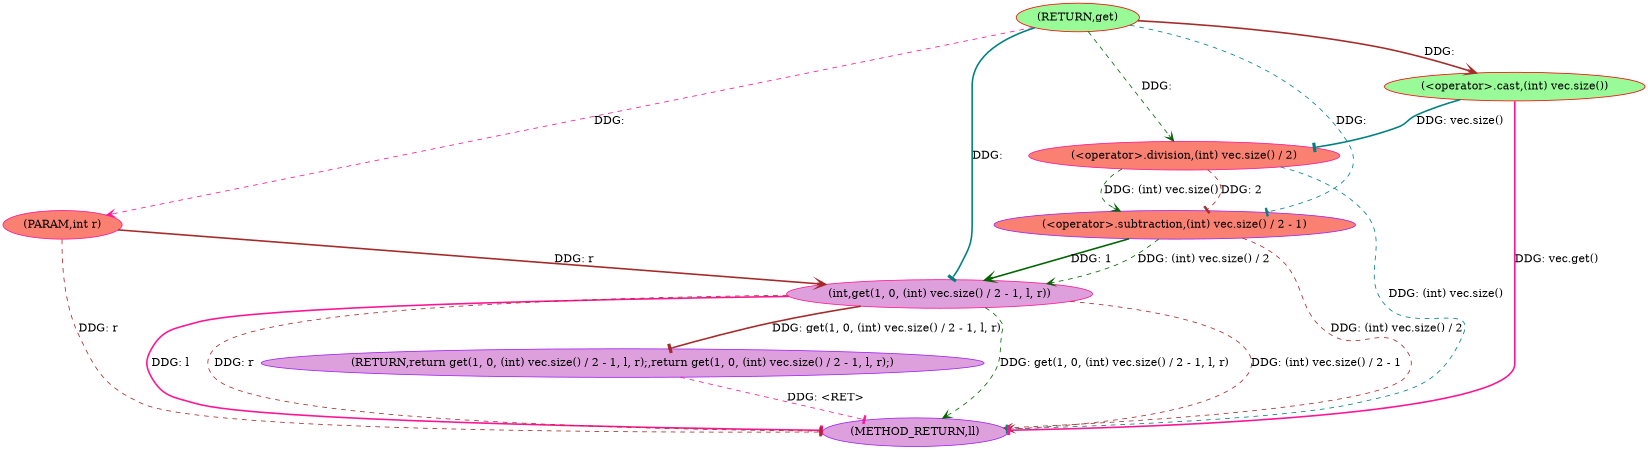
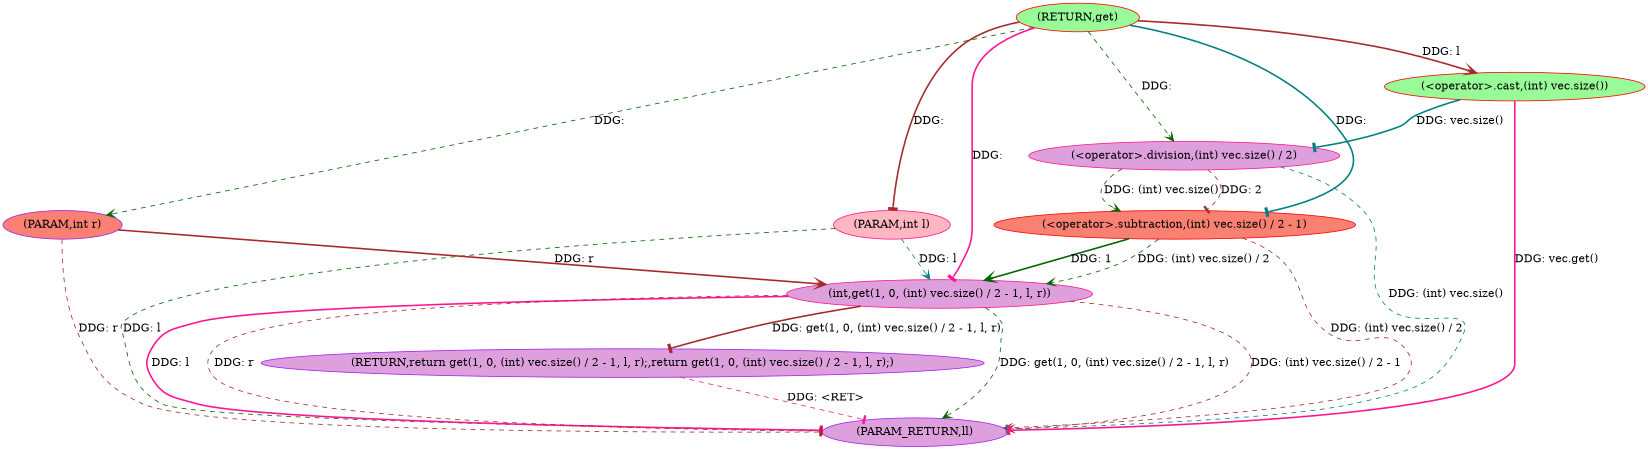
edge "(RETURN,get)" -> "(<operator>.cast,(int) vec.size())": label "DDG: " -> "DDG: l"
edge "(RETURN,get)" -> "(<operator>.subtraction,(int) vec.size() / 2 - 1)": style dashed -> bold
edge "(RETURN,get)" -> "(PARAM,int r)": color deeppink -> darkgreen
edge "(RETURN,get)" -> "(int,get(1, 0, (int) vec.size() / 2 - 1, l, r))": color teal -> deeppink
node "(<operator>.division,(int) vec.size() / 2)": fillcolor salmon -> plum
node "(PARAM,int r)": color deeppink -> purple
node "(PARAM,int l)": added
node "(<operator>.subtraction,(int) vec.size() / 2 - 1)": color purple -> red
node "(METHOD_RETURN,ll)": label "(METHOD_RETURN,ll)" -> "(PARAM_RETURN,ll)"
